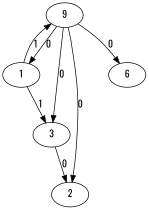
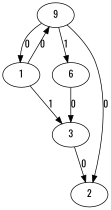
edge "1" -> "9": label "1" -> "0"
edge "9" -> "6": label "0" -> "1"
edge "9" -> "3": now "6" -> "3"
